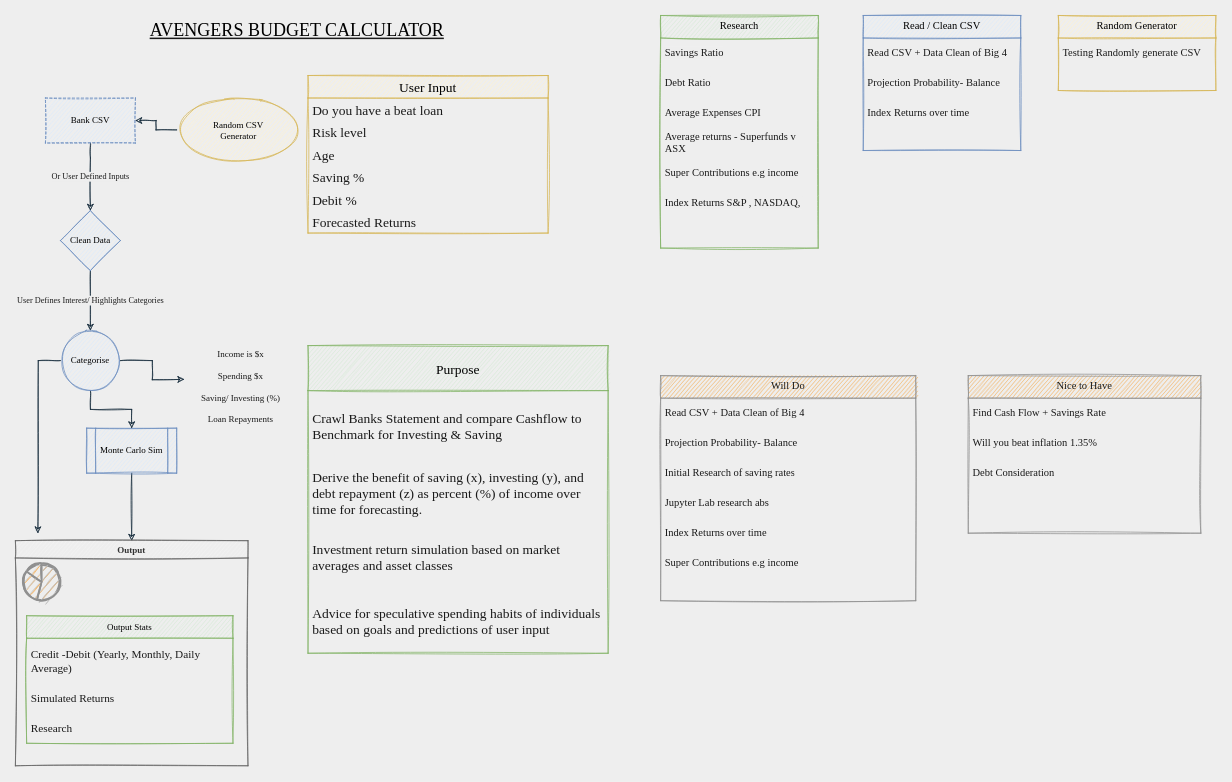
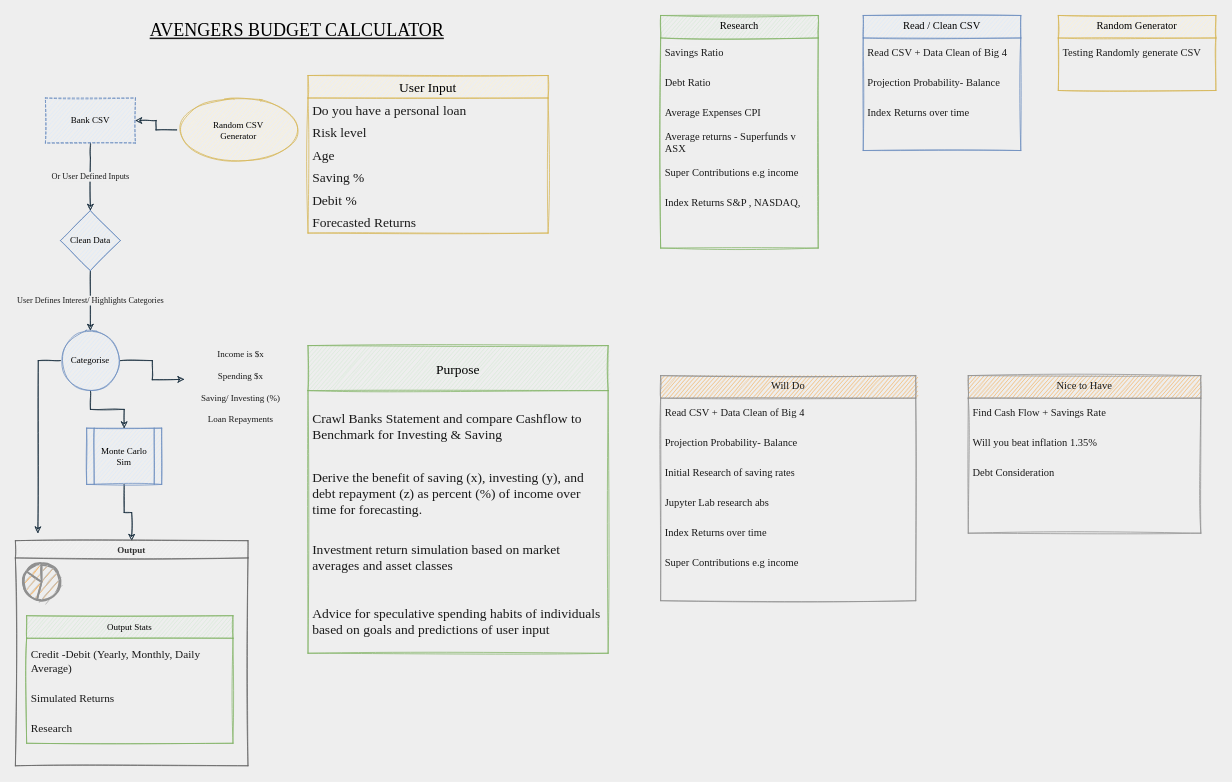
node "Do you have a beat loan": label "Do you have a beat loan" -> "Do you have a personal loan"
node "Monte Carlo Sim": size 90x45 -> 75x56
